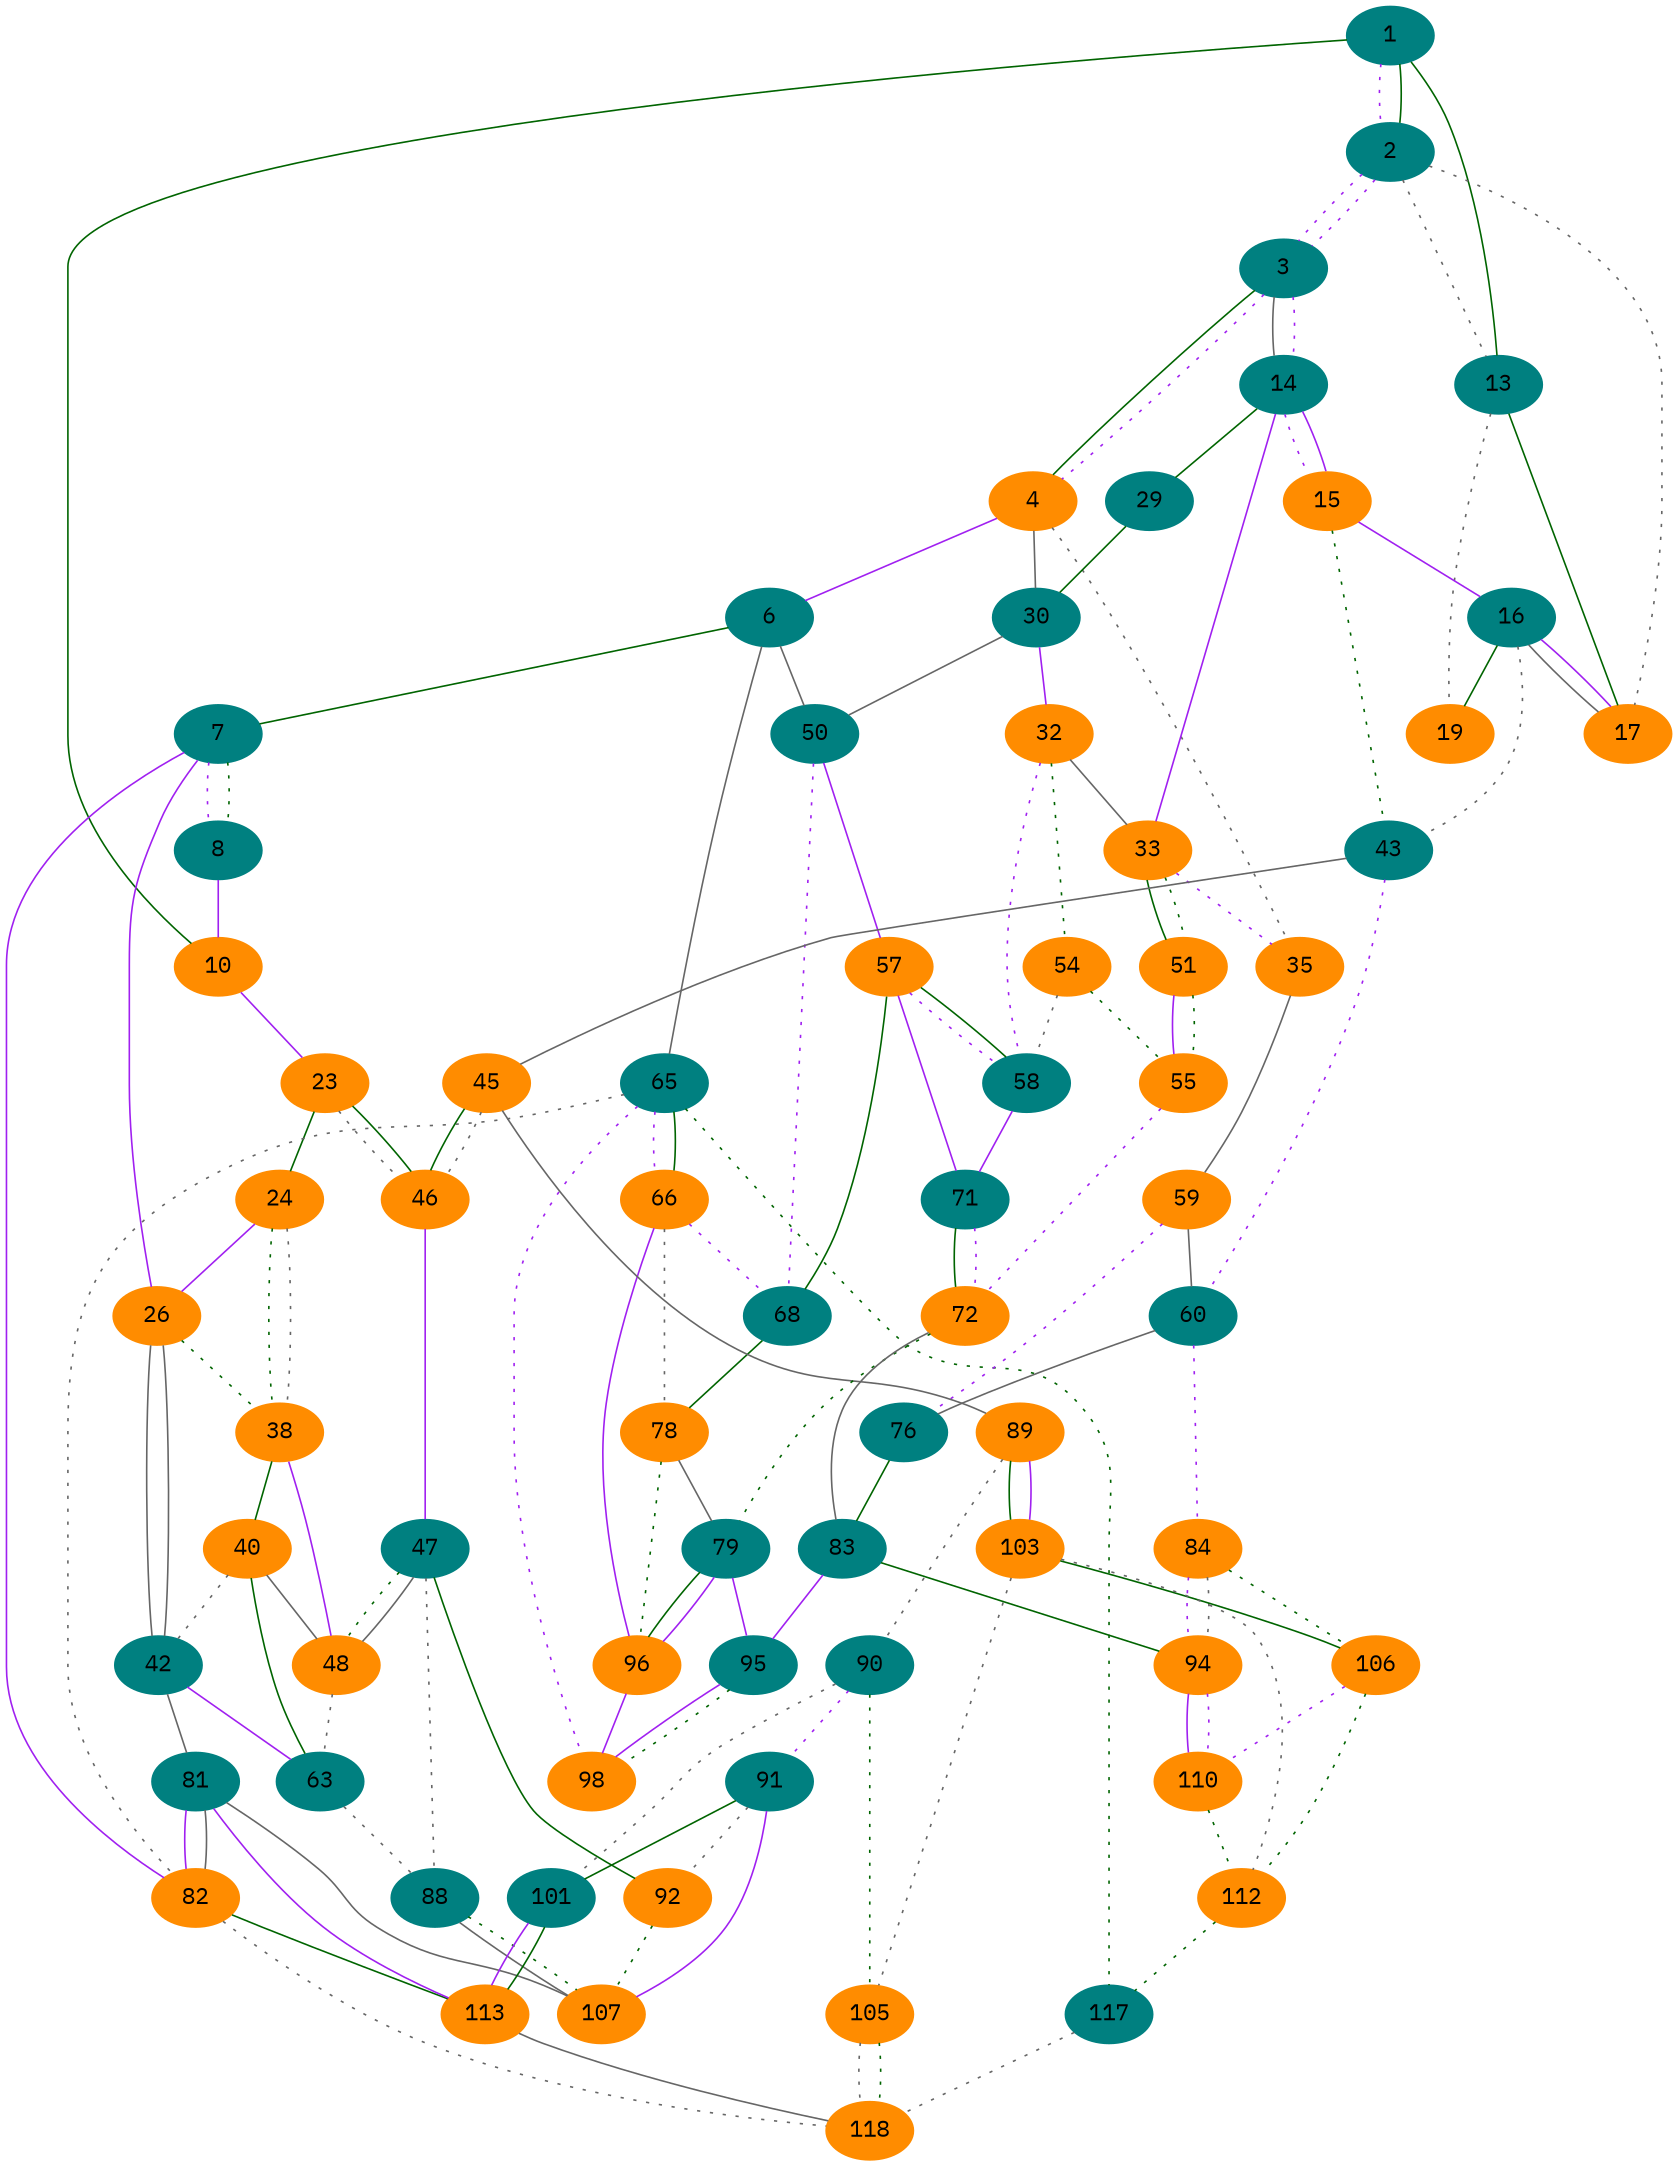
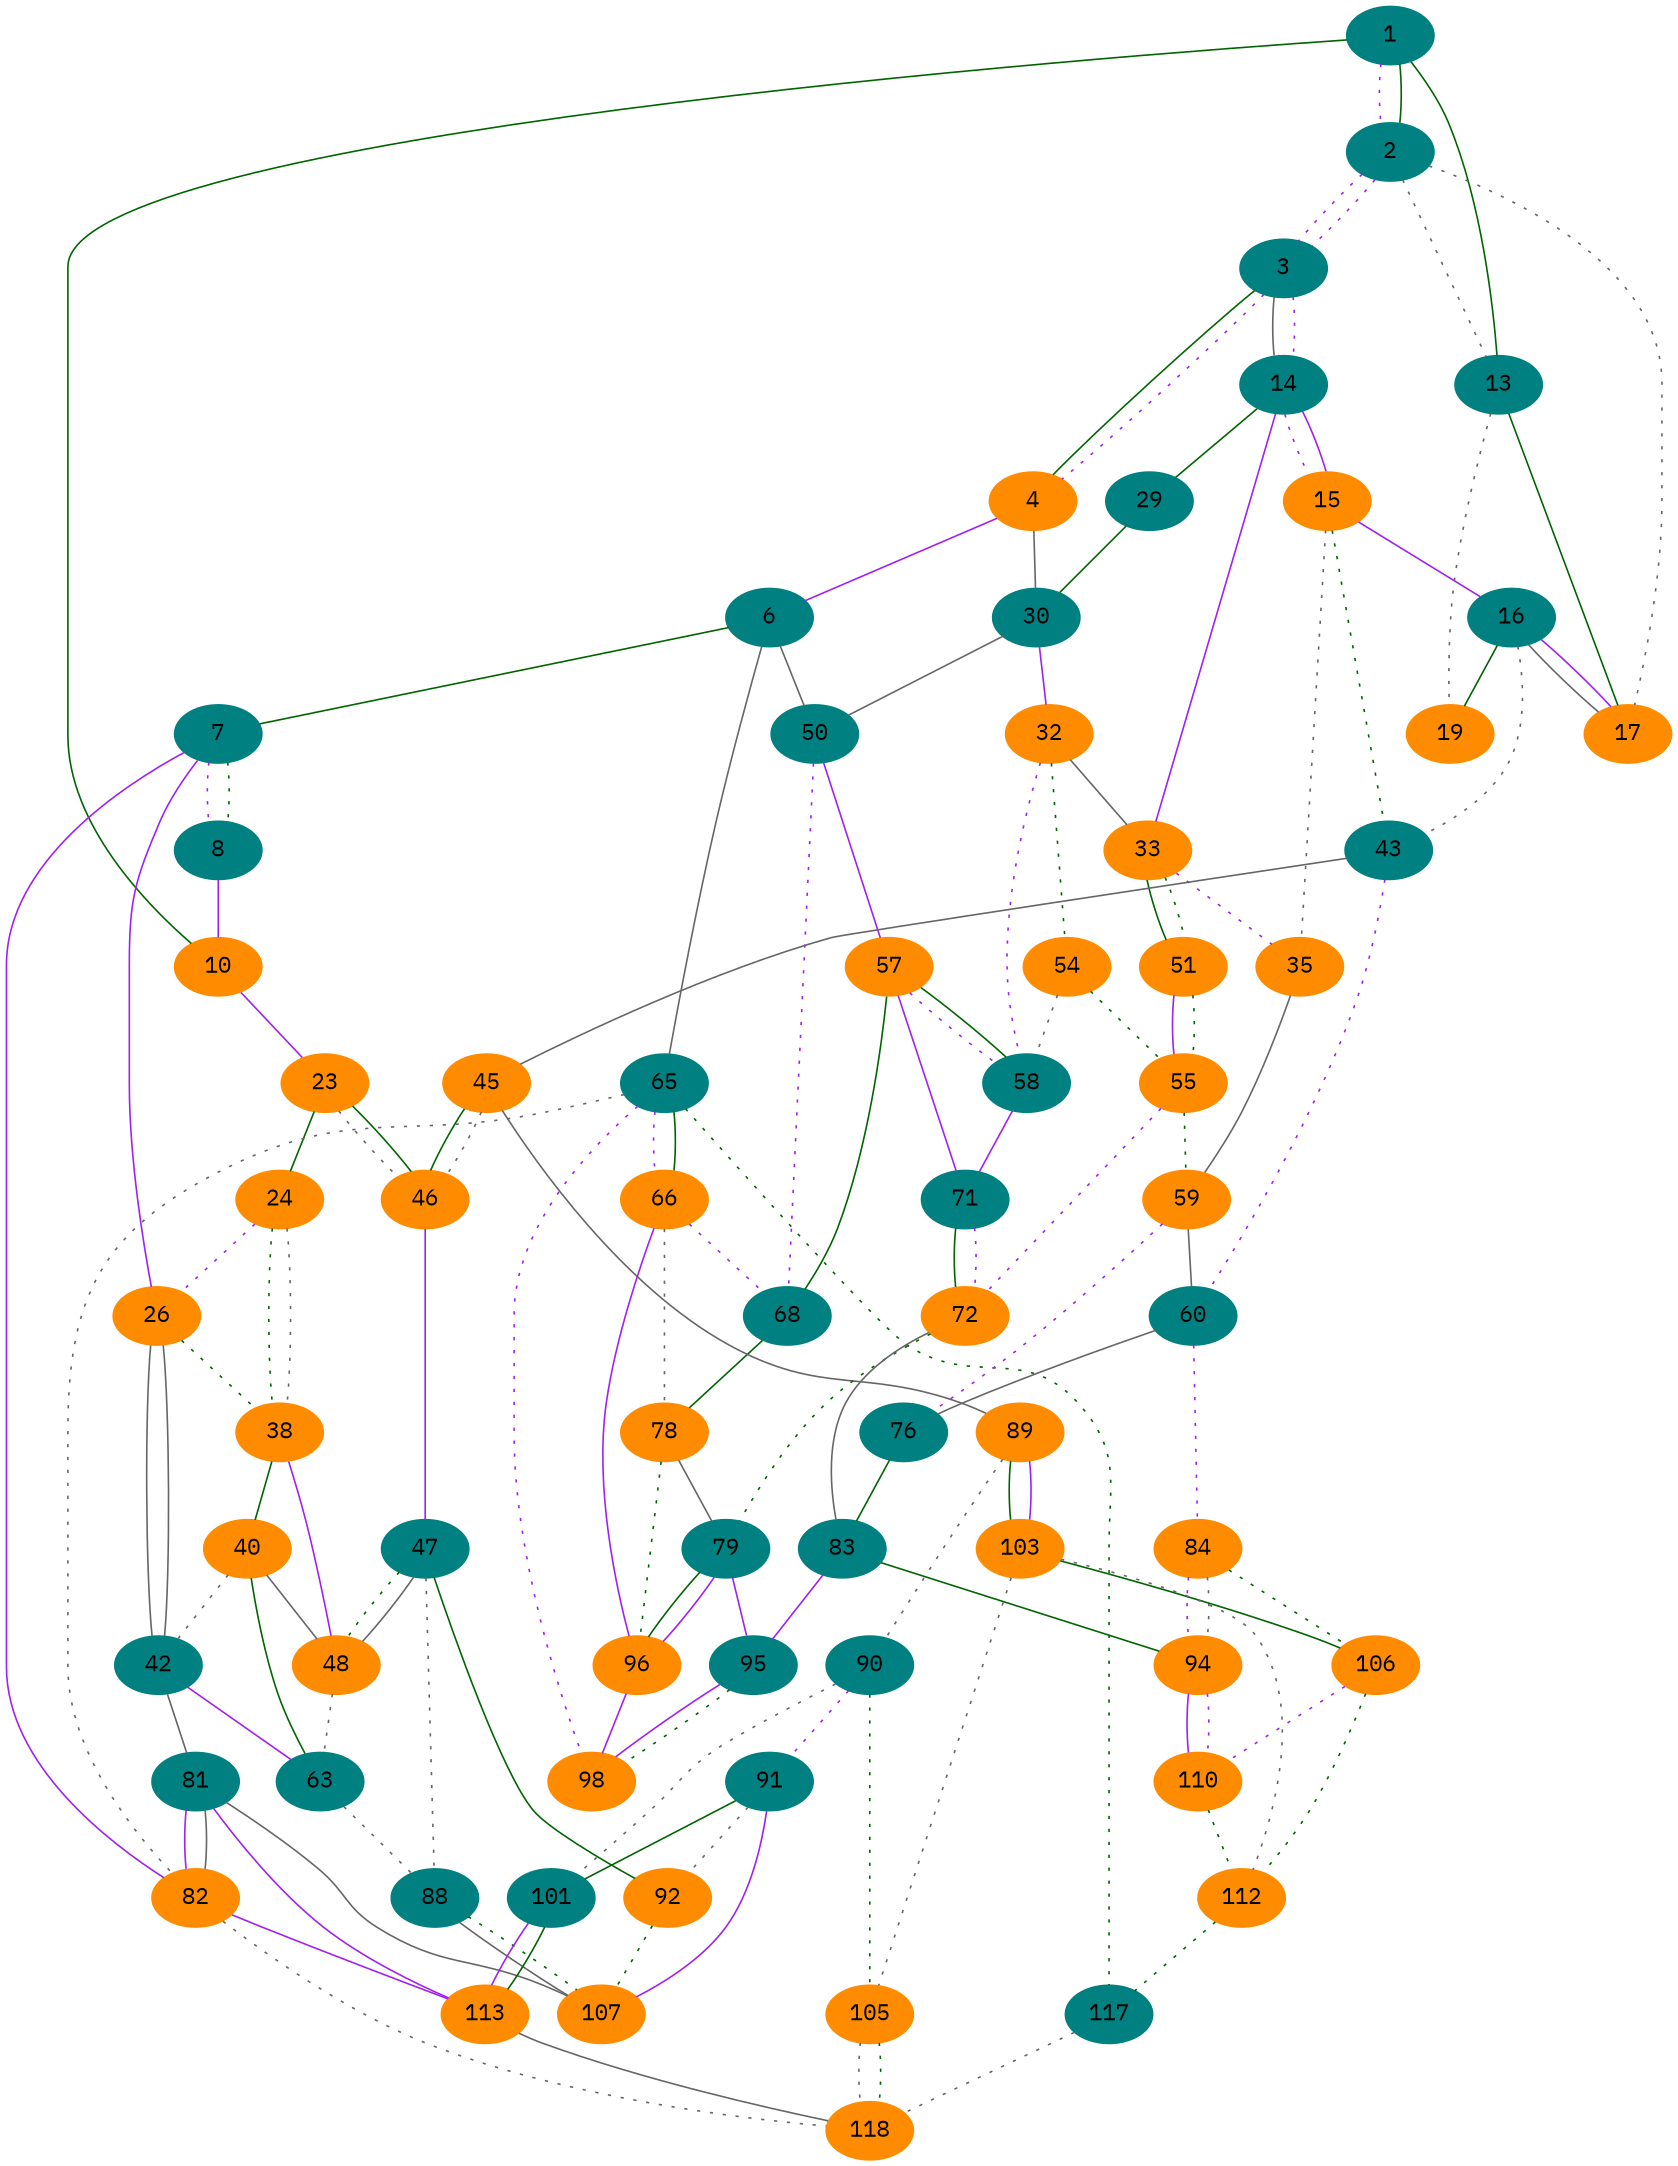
edge "4" -- "35": now "15" -- "35"
edge "55" -- "59": added
edge "24" -- "26": style solid -> dotted
edge "82" -- "113": color darkgreen -> purple
